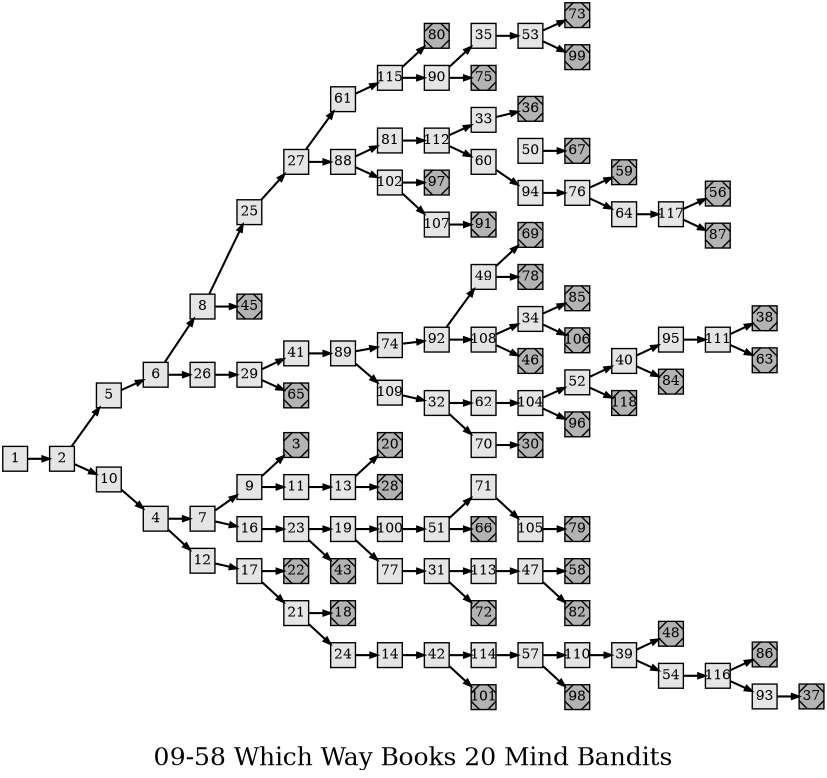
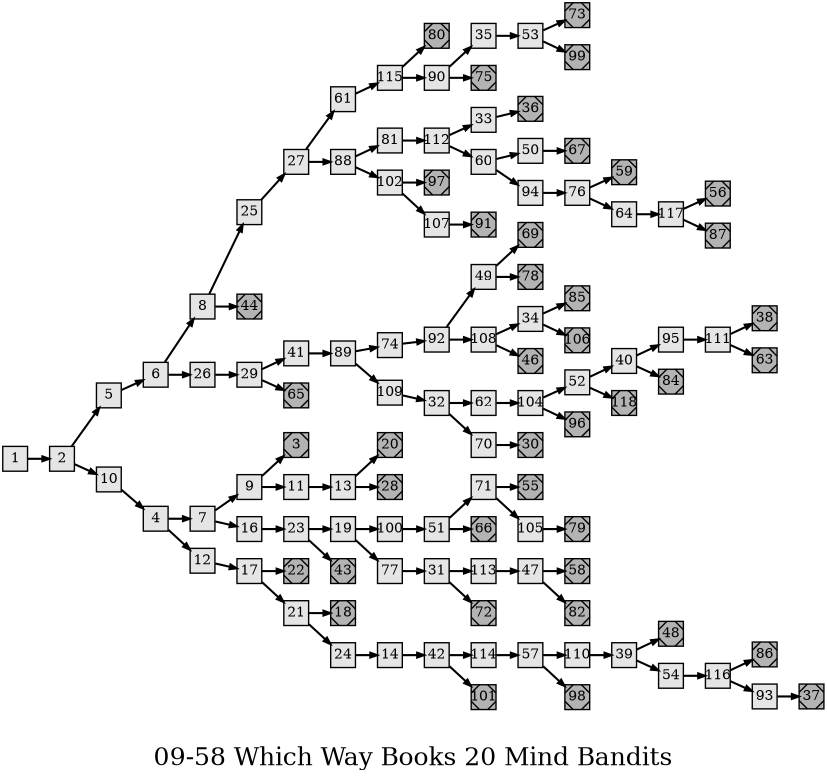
edge "60" -> "50": added
node "45": label "45" -> "44"
node "55": added
